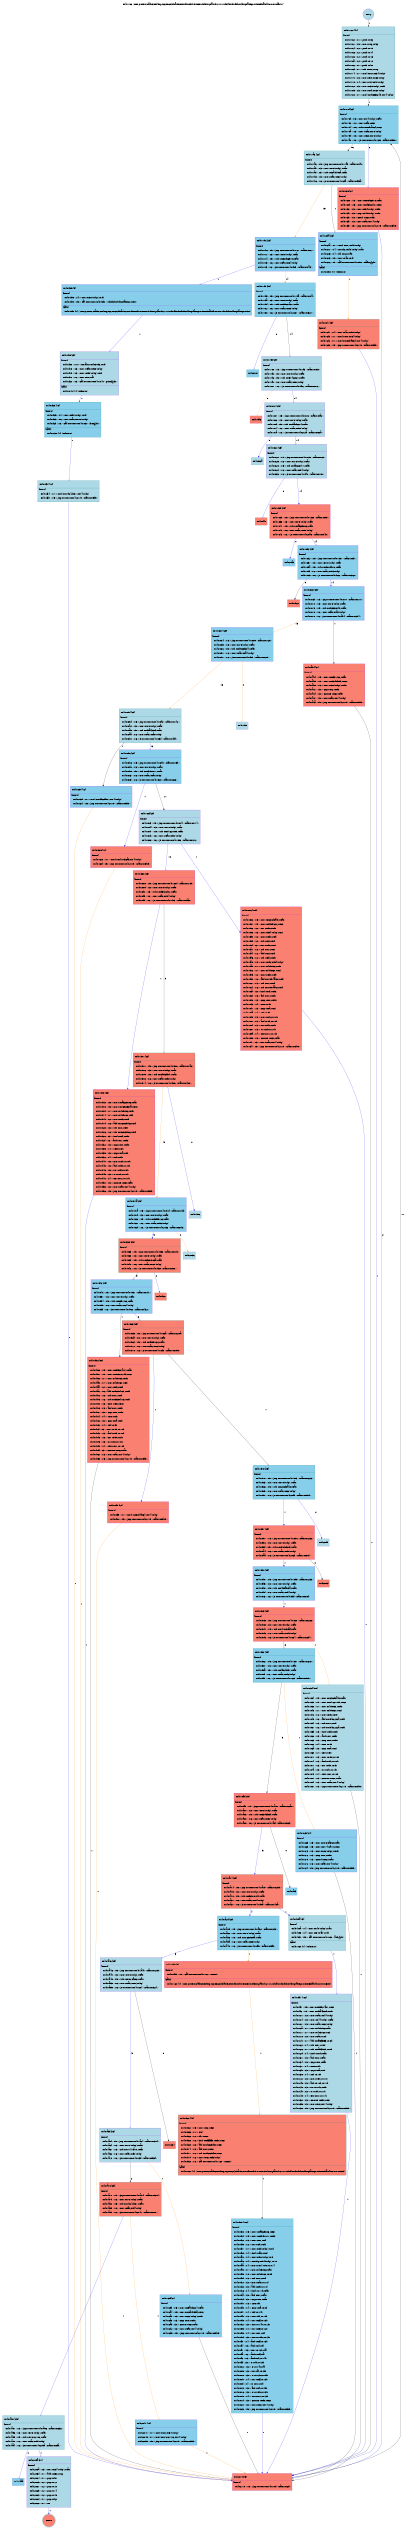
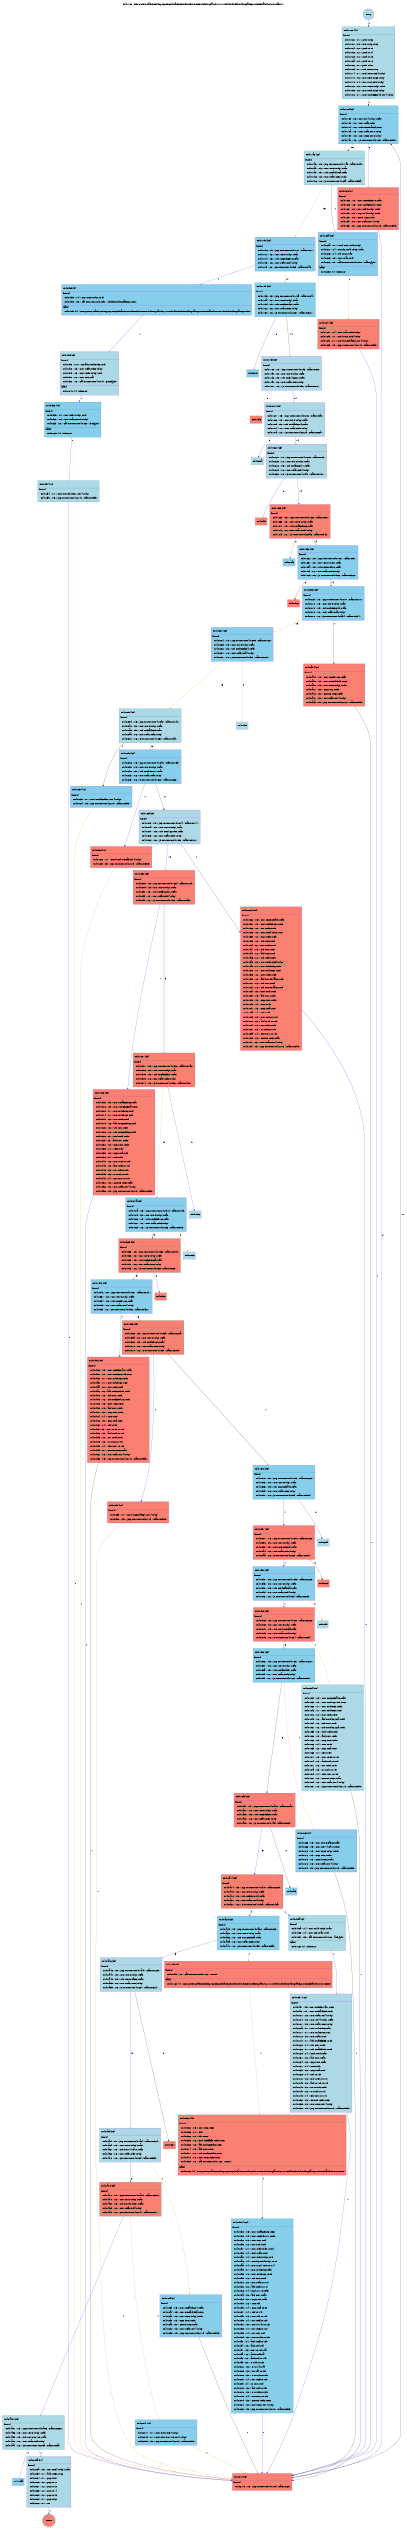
node "0x401fef": added
